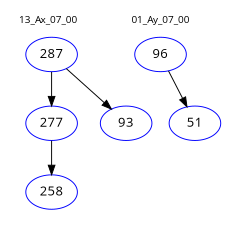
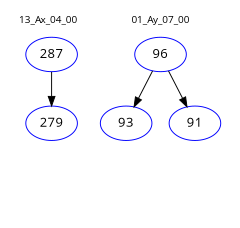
cluster "13_Ax_07_00": label "13_Ax_07_00" -> "13_Ax_04_00"
edge "287" -> "93": now "96" -> "93"
node "277": label "277" -> "279"
node "51": label "51" -> "91"
node "258": removed
